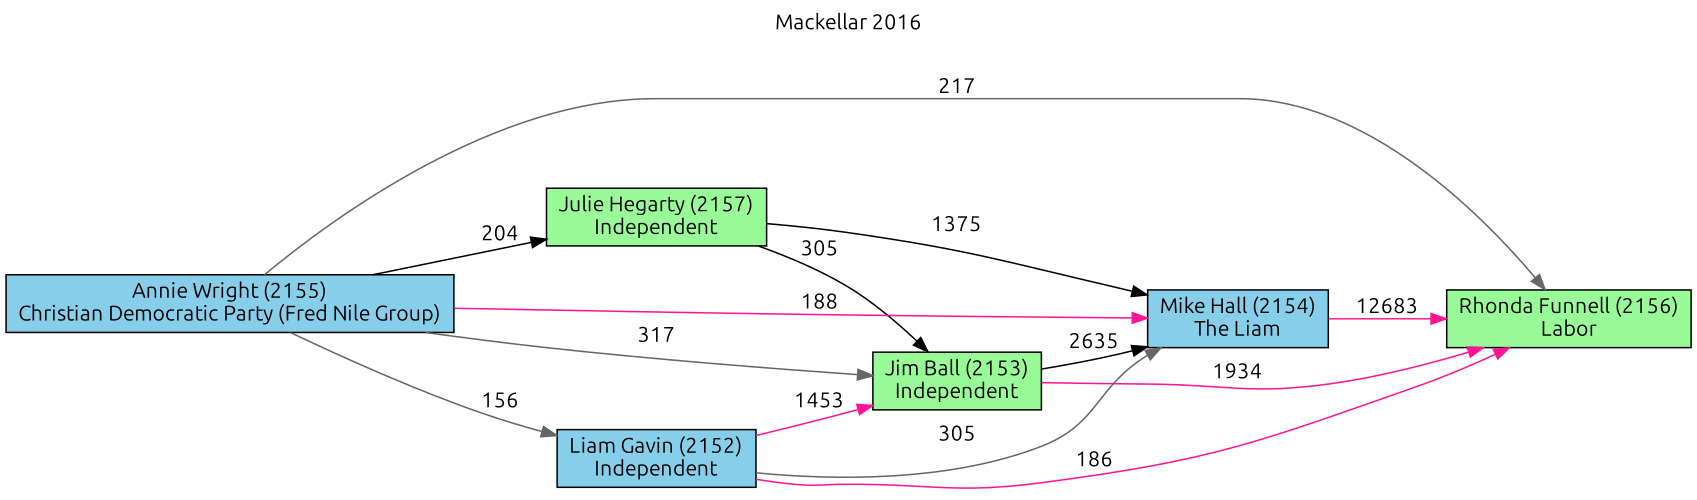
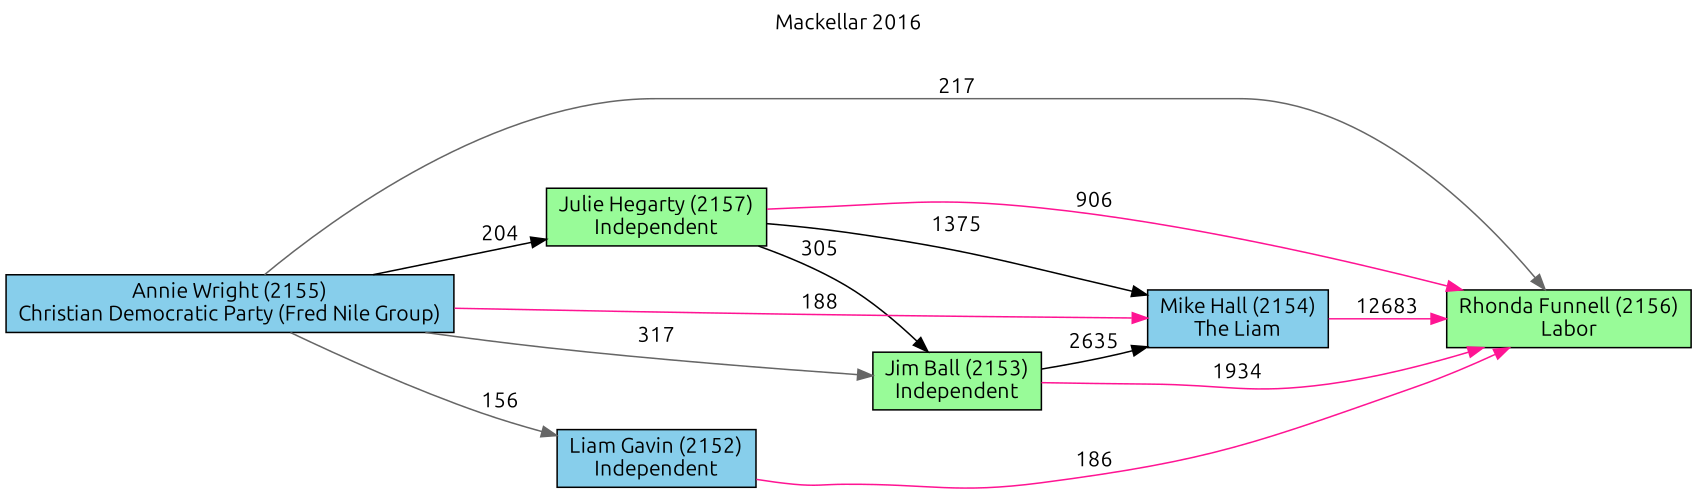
edge "Julie Hegarty (2157) Independent" -> "Rhonda Funnell (2156) Labor": added, label "906"
edge "Liam Gavin (2152) Independent" -> "Jim Ball (2153) Independent": removed, label "1453"
edge "Liam Gavin (2152) Independent" -> "Mike Hall (2154) The Liam": removed, label "305"
